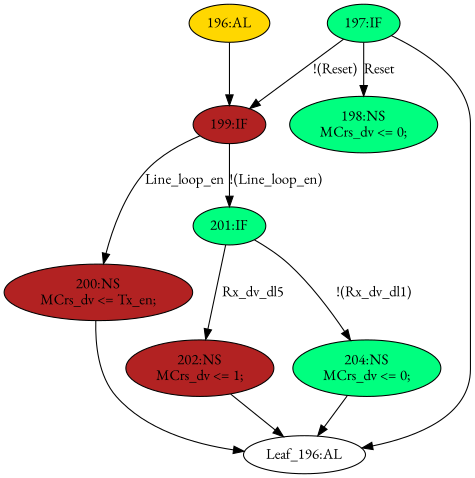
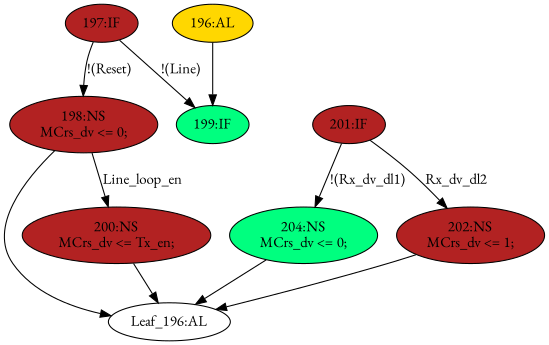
node "197:IF": fillcolor springgreen -> firebrick
edge "197:IF" -> "199:IF": label "!(Reset)" -> "!(Line)"
edge "197:IF" -> "198:NS MCrs_dv <= 0;": label "Reset" -> "!(Reset)"
node "199:IF": fillcolor firebrick -> springgreen
node "198:NS MCrs_dv <= 0;": fillcolor springgreen -> firebrick
edge "199:IF" -> "201:IF": removed, label "!(Line_loop_en)"
edge "199:IF" -> "200:NS MCrs_dv <= Tx_en;": now "198:NS MCrs_dv <= 0;" -> "200:NS MCrs_dv <= Tx_en;"
node "201:IF": fillcolor springgreen -> firebrick
edge "197:IF" -> "Leaf_196:AL": now "198:NS MCrs_dv <= 0;" -> "Leaf_196:AL"
edge "201:IF" -> "202:NS MCrs_dv <= 1;": label "Rx_dv_dl5" -> "Rx_dv_dl2"
